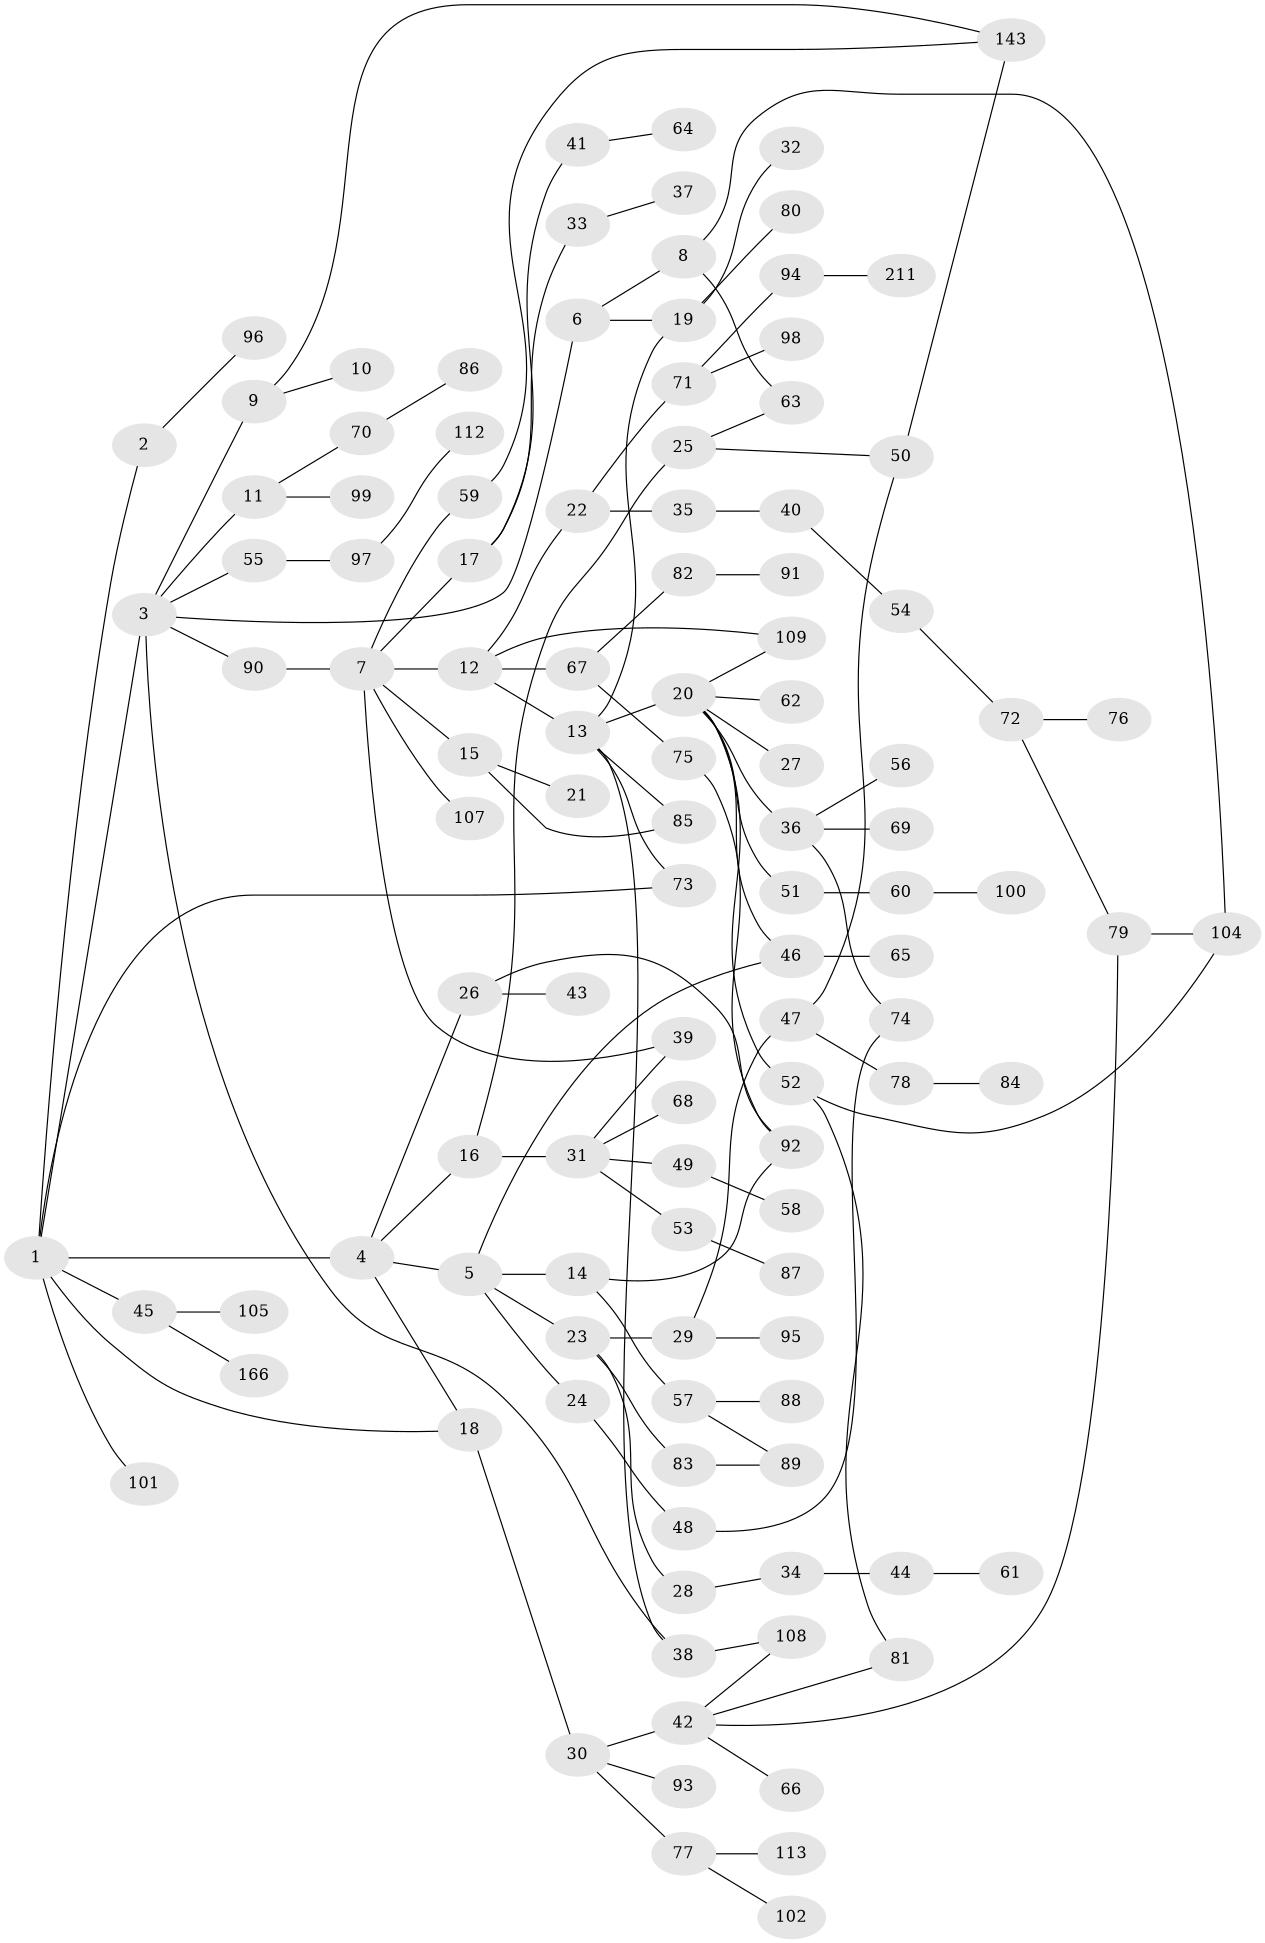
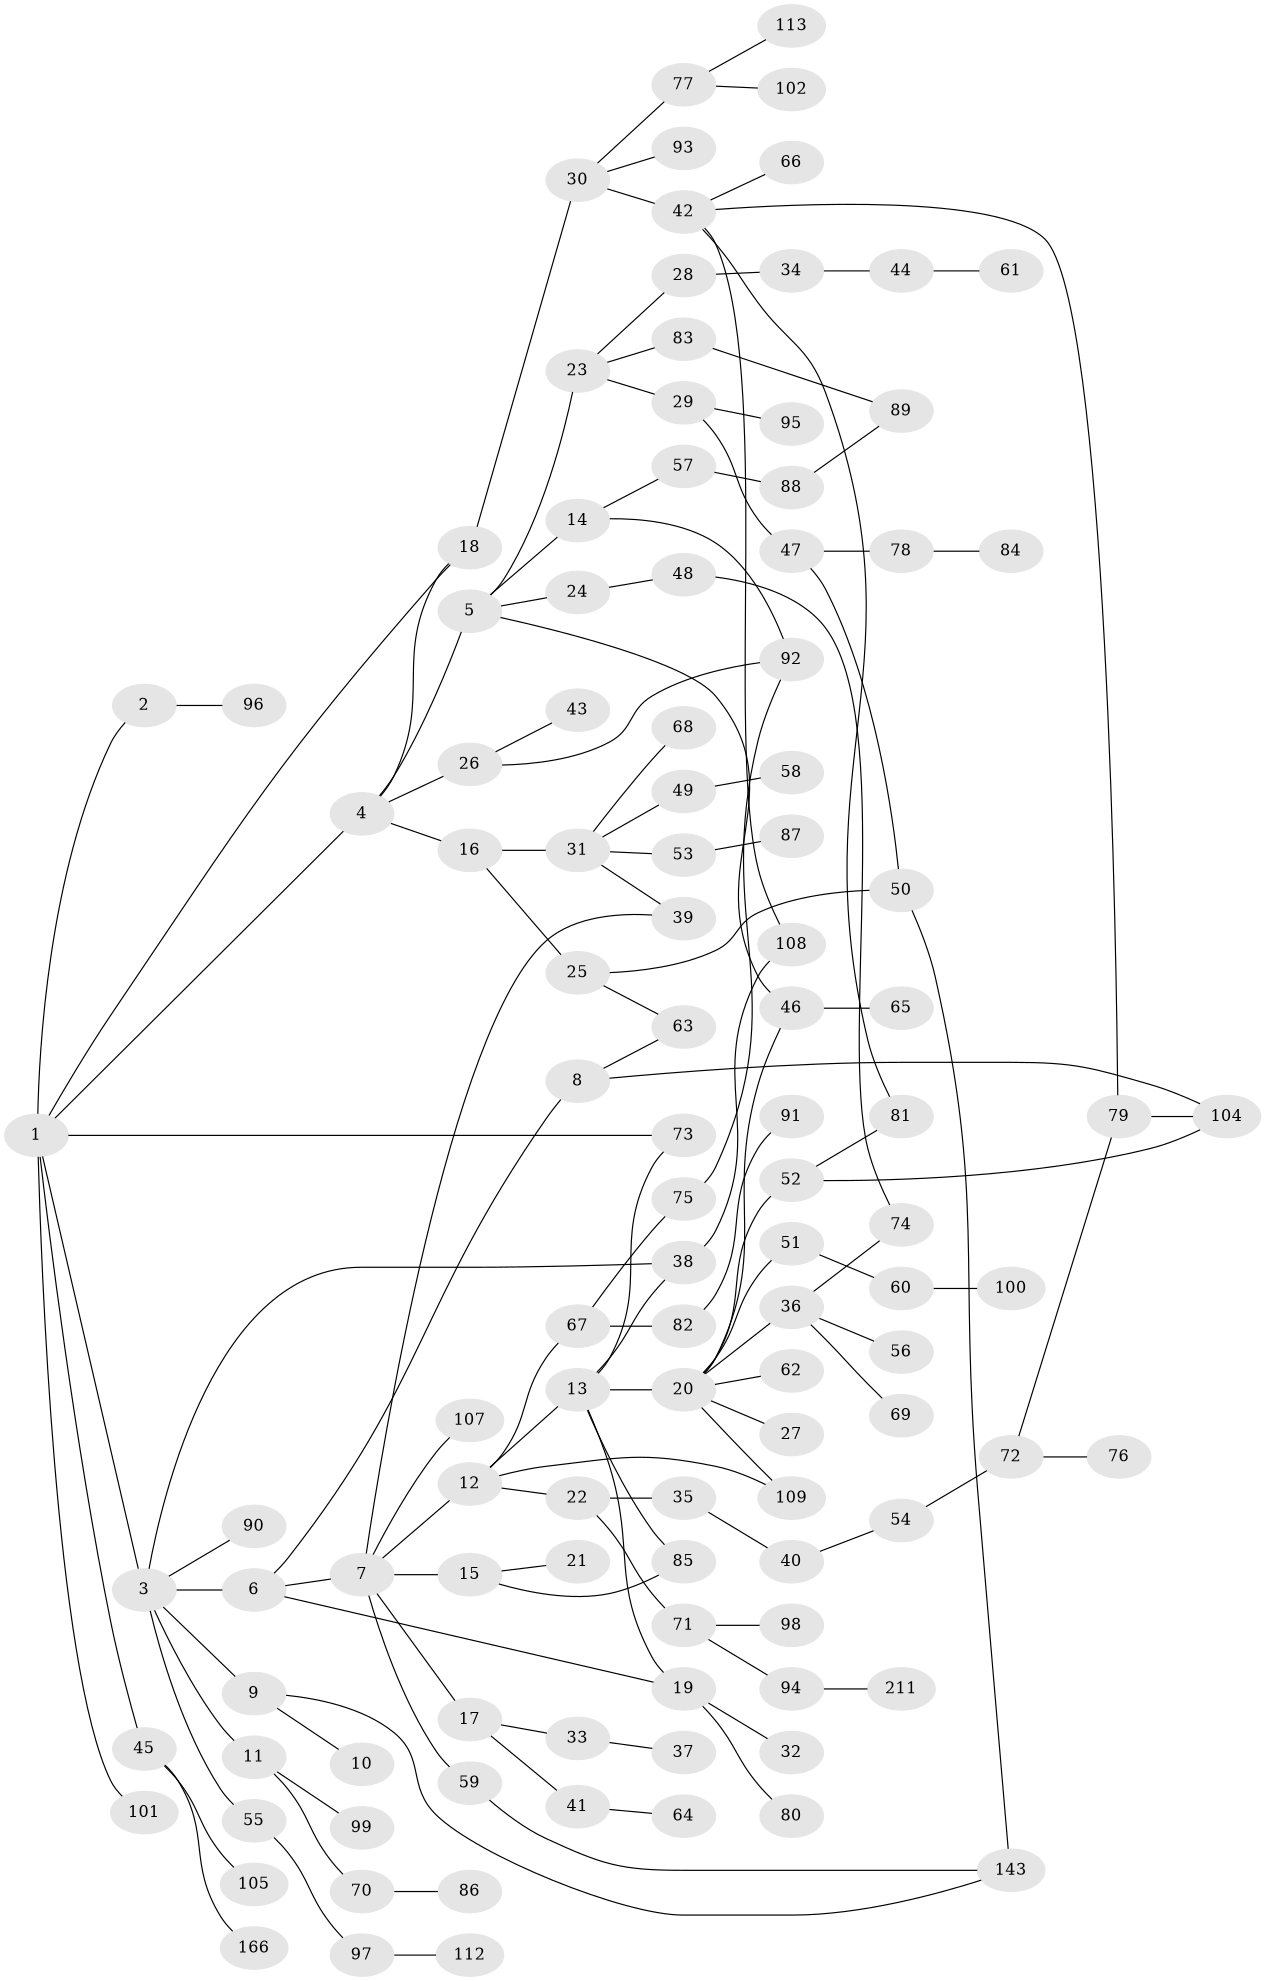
edge "90" -- "7": now "6" -- "7"
edge "57" -- "89": now "88" -- "89"
